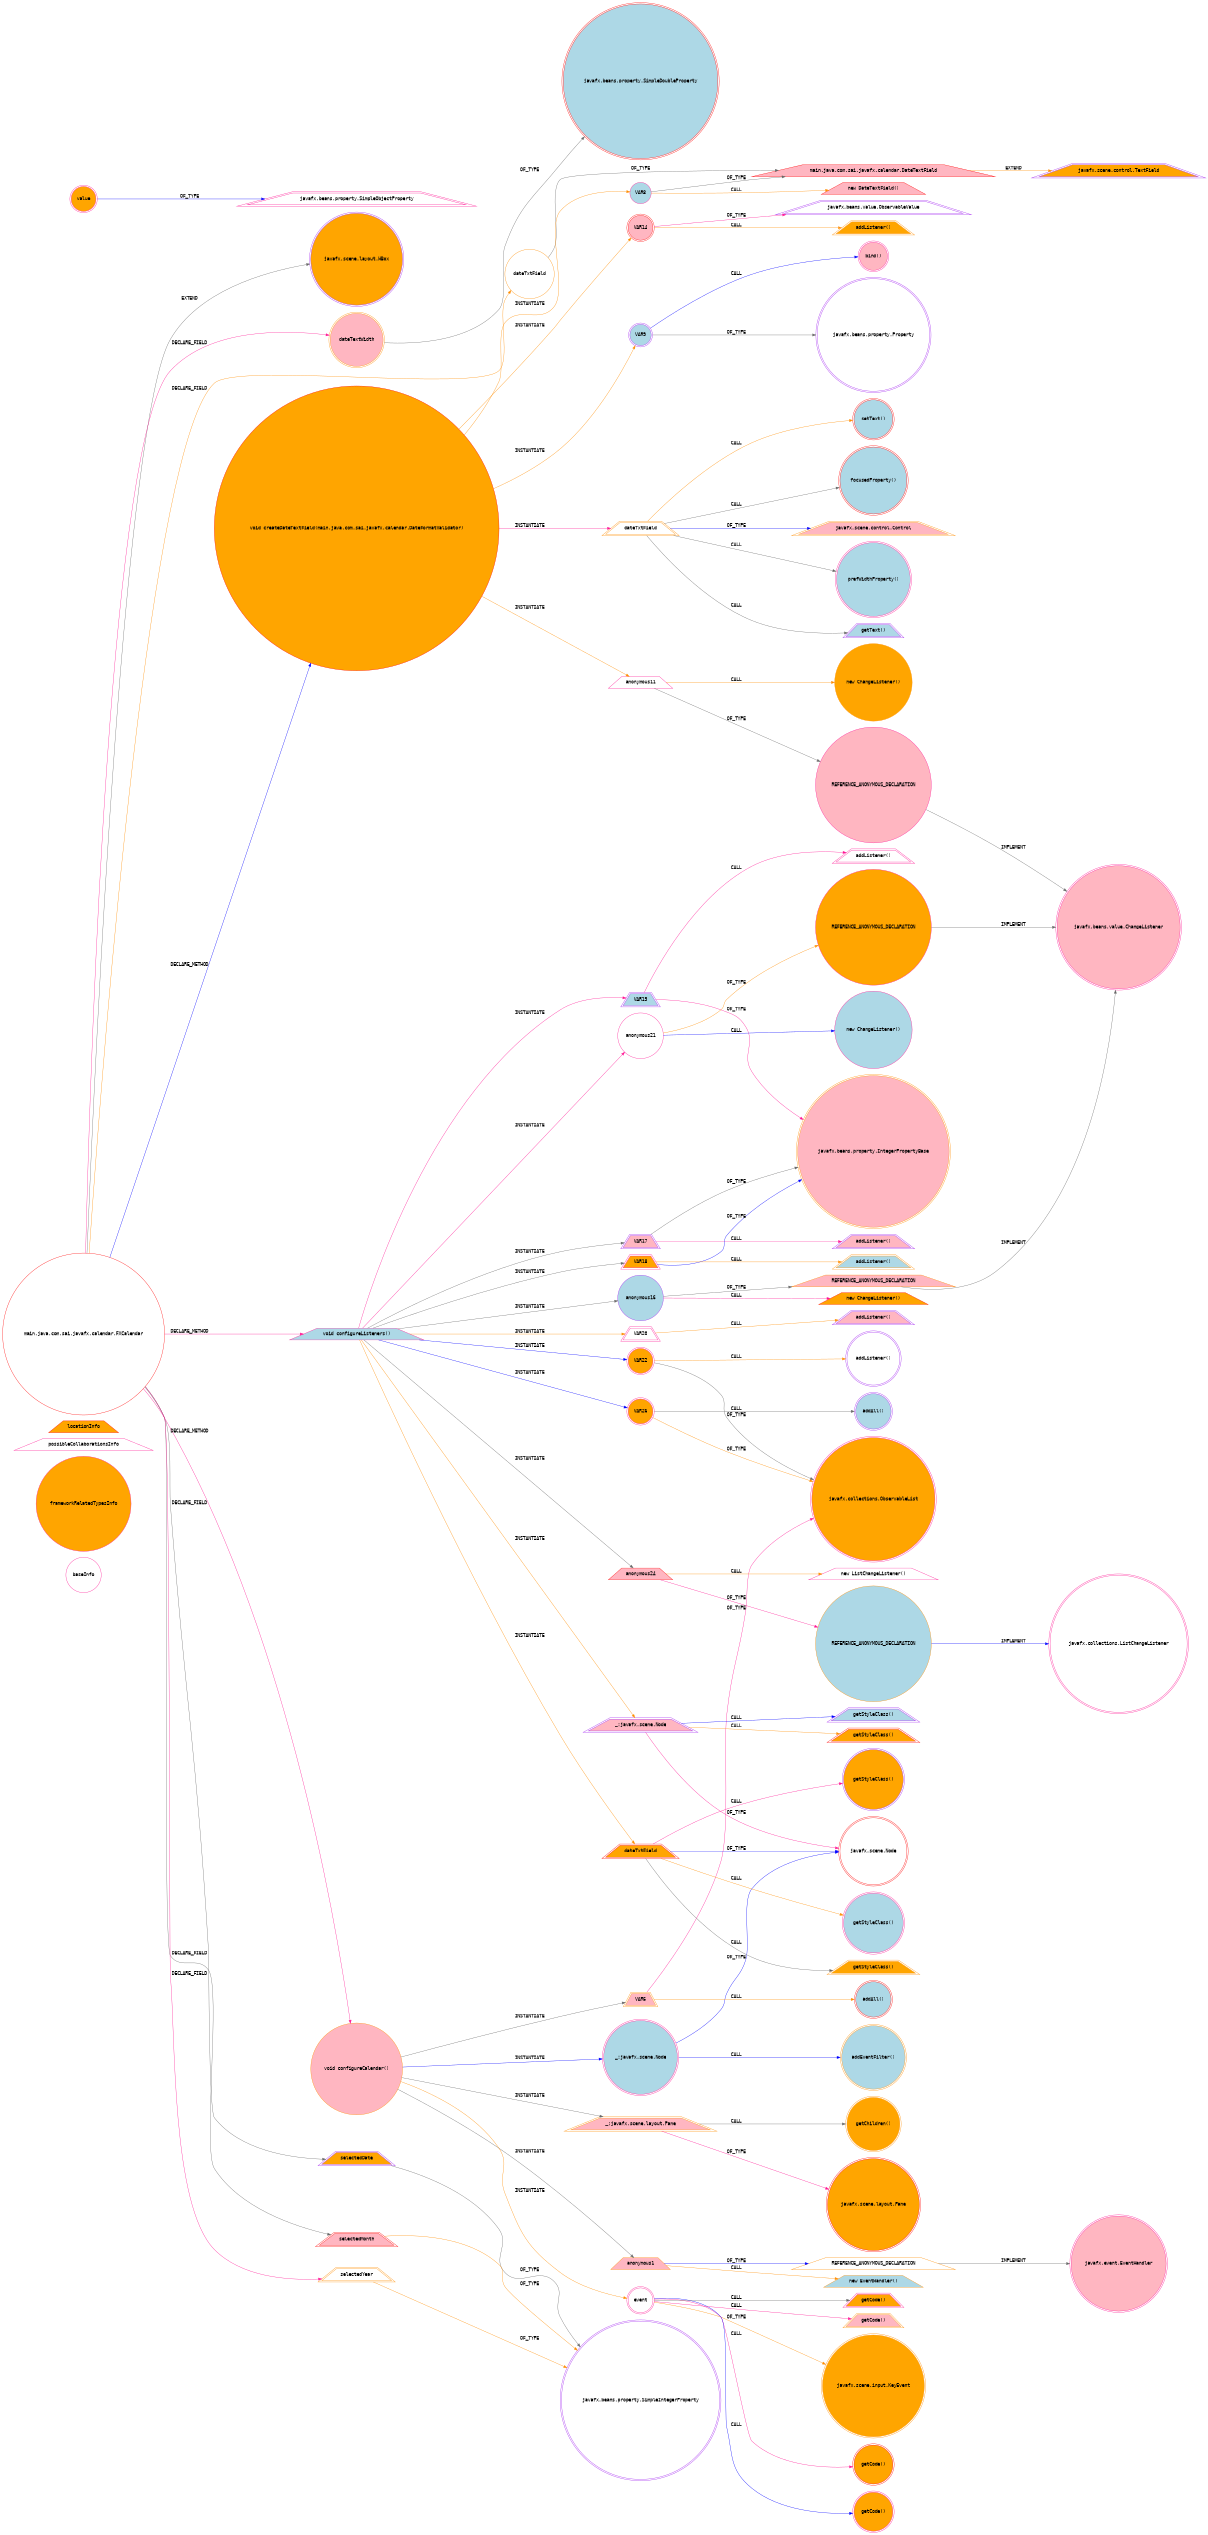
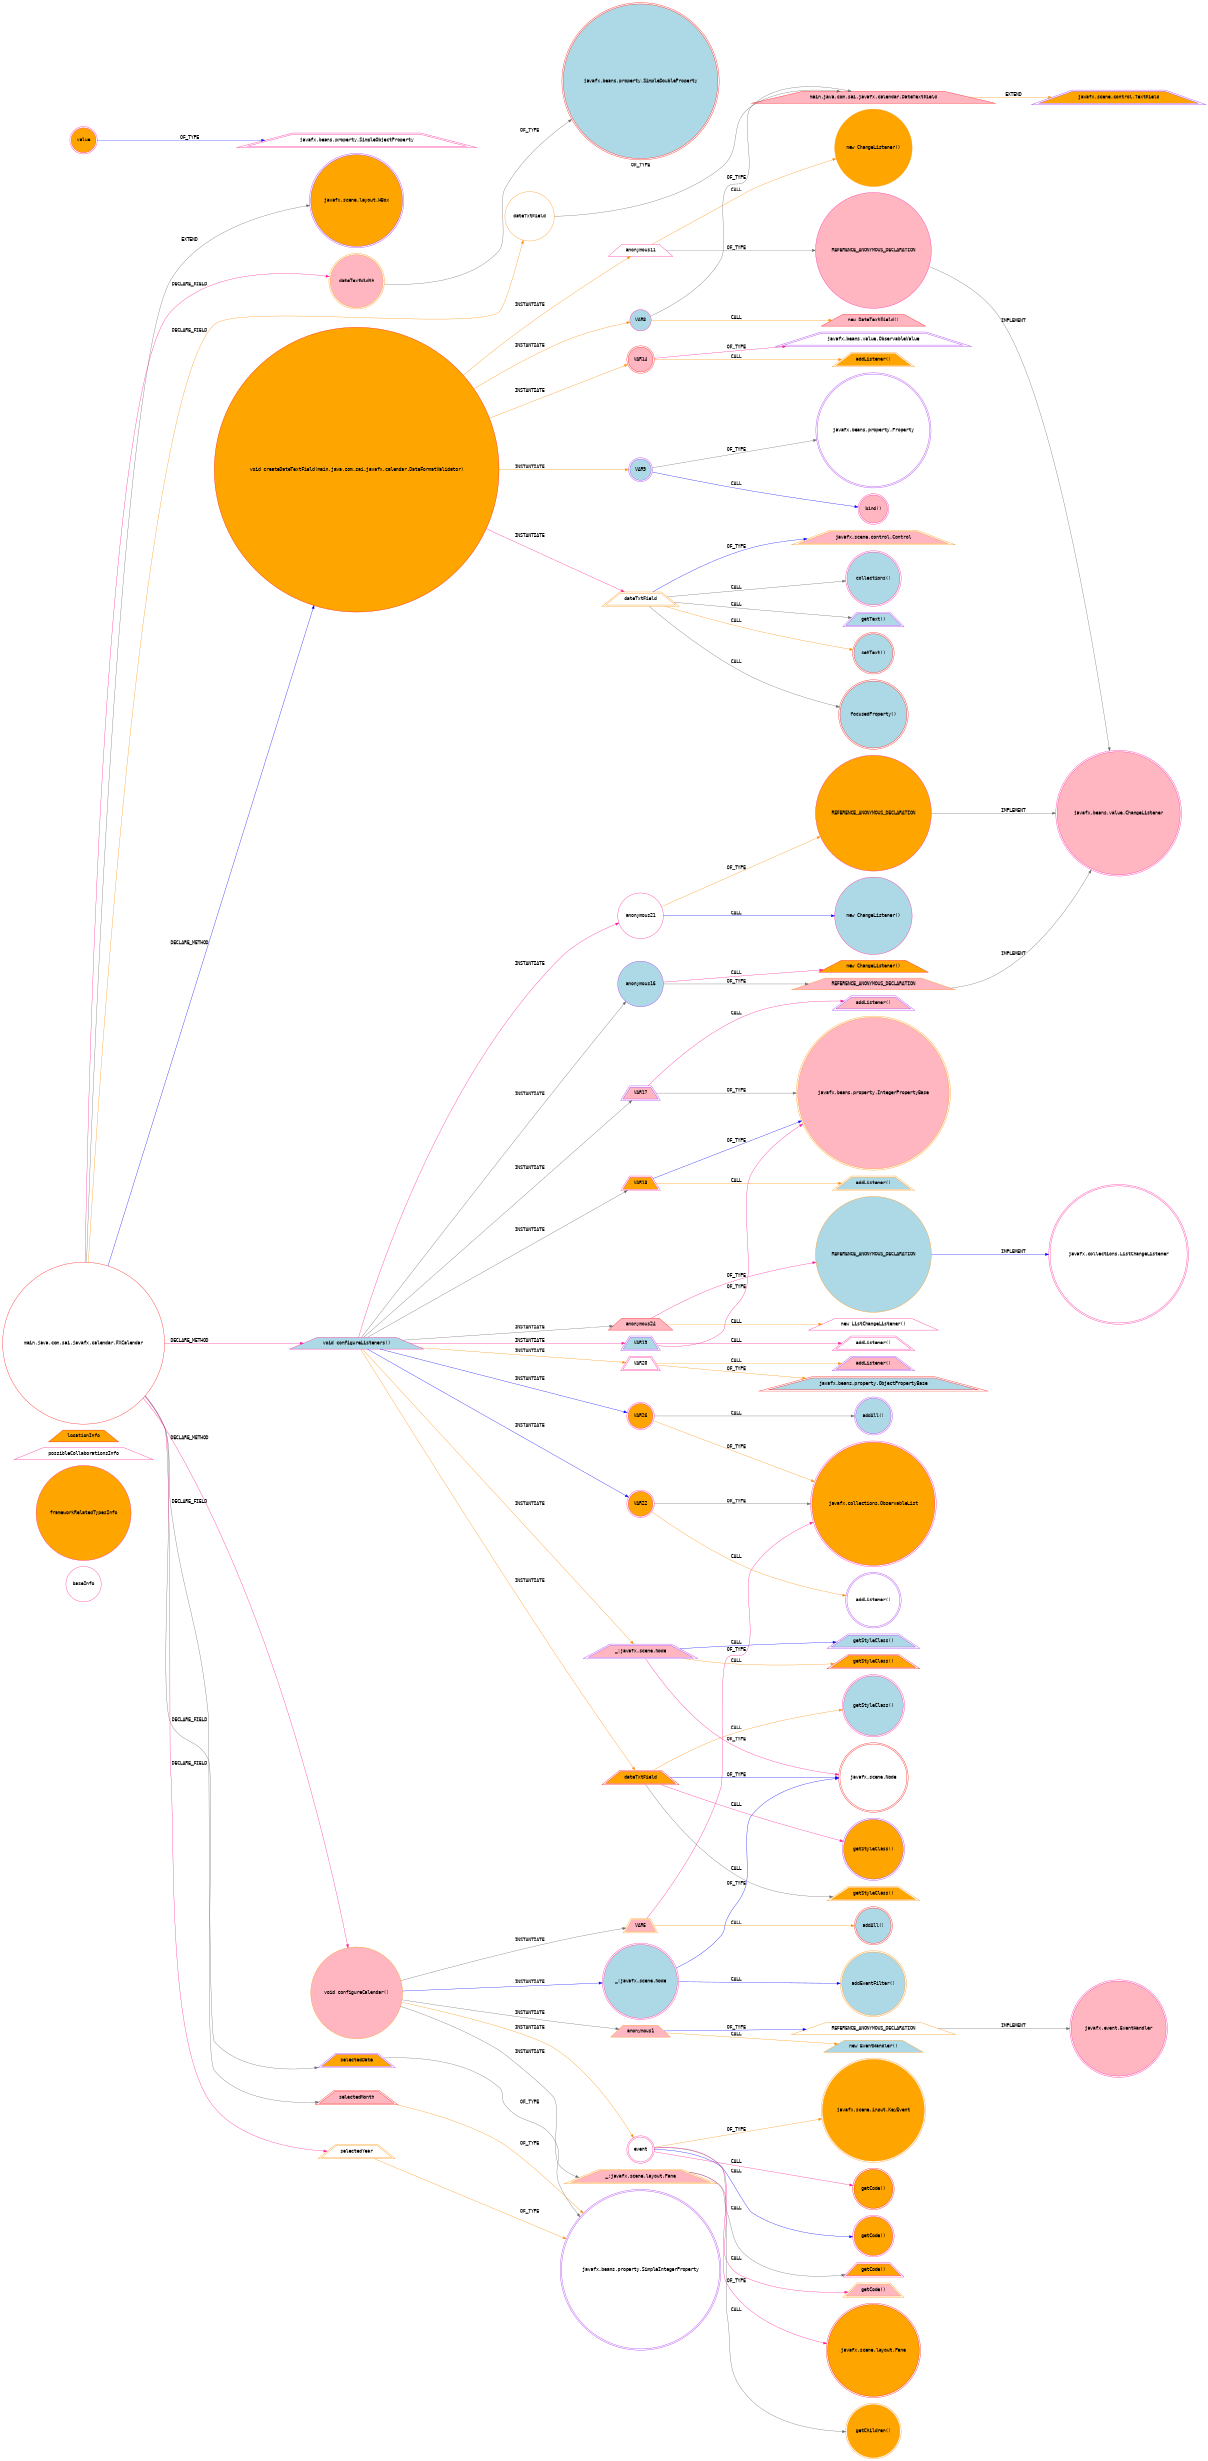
node "prefWidthProperty()": label "prefWidthProperty()" -> "collections()"
node "javafx.beans.property.ObjectPropertyBase": added
